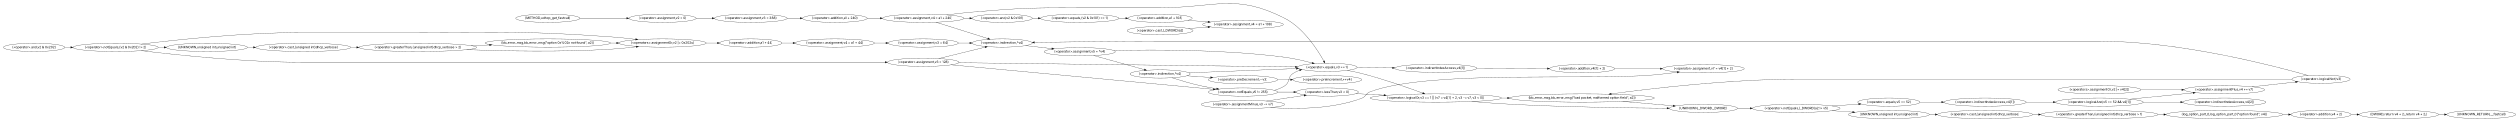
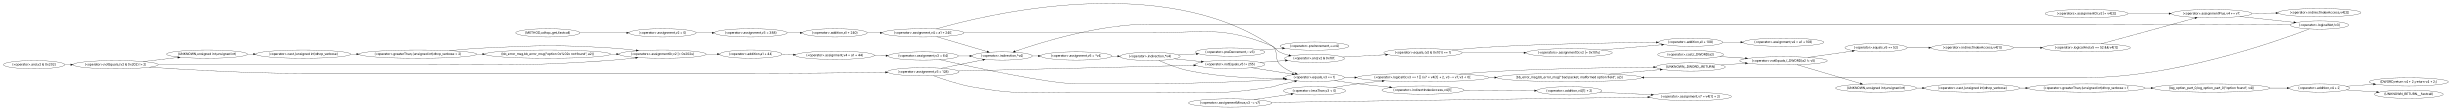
edge "(<operator>.cast,(_DWORD)a2)" -> "(<operator>.assignment,v4 = a1 + 108)": now "(<operator>.cast,(_DWORD)a2)" -> "(<operator>.notEquals,(_DWORD)a2 != v5)"
edge "(<operator>.assignment,v5 = *v4)" -> "(<operator>.equals,v3 == 1)": now "(<operator>.assignment,v3 = 64)" -> "(<operator>.equals,v3 == 1)"
node "(<operators>.assignmentOr,v2 |= 0x101u)": added
edge "(<operator>.notEquals,v5 != 255)" -> "(<operator>.lessThan,v3 < 0)": now "(<operator>.notEquals,v5 != 255)" -> "(<operator>.and,v2 & 0x101)"
edge "(<operator>.logicalAnd,v5 == 52 && v4[1])" -> "(<operator>.indirectIndexAccess,v4[2])": now "(<operator>.assignmentPlus,v4 += v7)" -> "(<operator>.indirectIndexAccess,v4[2])"
node "(UNKNOWN,_DWORD,_DWORD)": label "(UNKNOWN,_DWORD,_DWORD)" -> "(UNKNOWN,_DWORD,_RETURN)"
edge "(DWORD,return v4 + 2;,return v4 + 2;)" -> "(UNKNOWN_RETURN,__fastcall)": now "(<operator>.addition,v4 + 2)" -> "(UNKNOWN_RETURN,__fastcall)"
